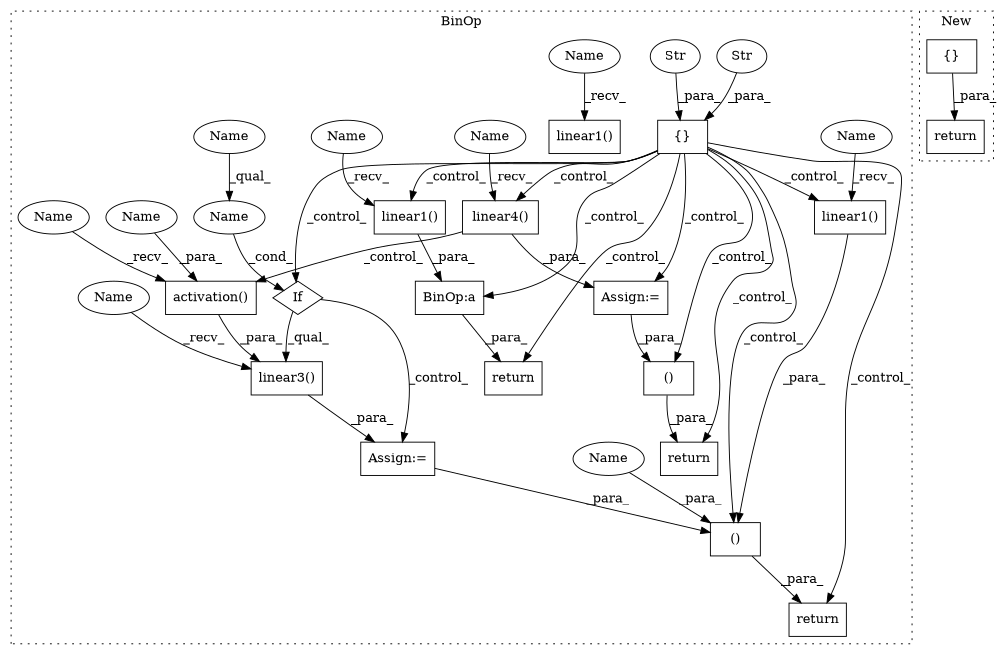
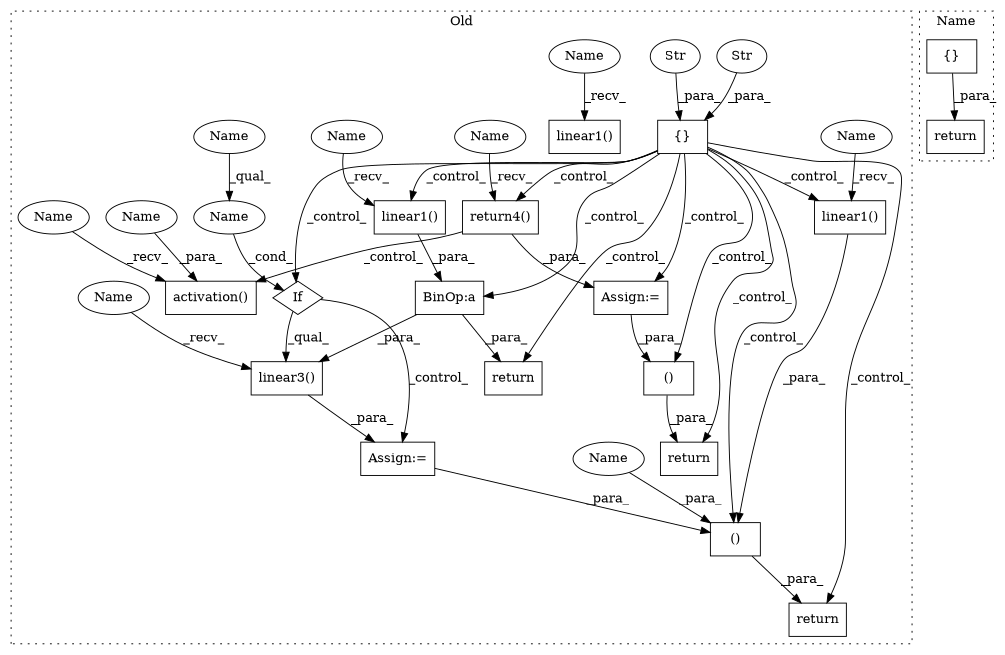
cluster "BinOp": label "BinOp" -> "Old"
cluster "New": label "New" -> "Name"
node "linear4()": label "linear4()" -> "return4()"
edge "activation()" -> "linear3()": now "BinOp:a" -> "linear3()"
